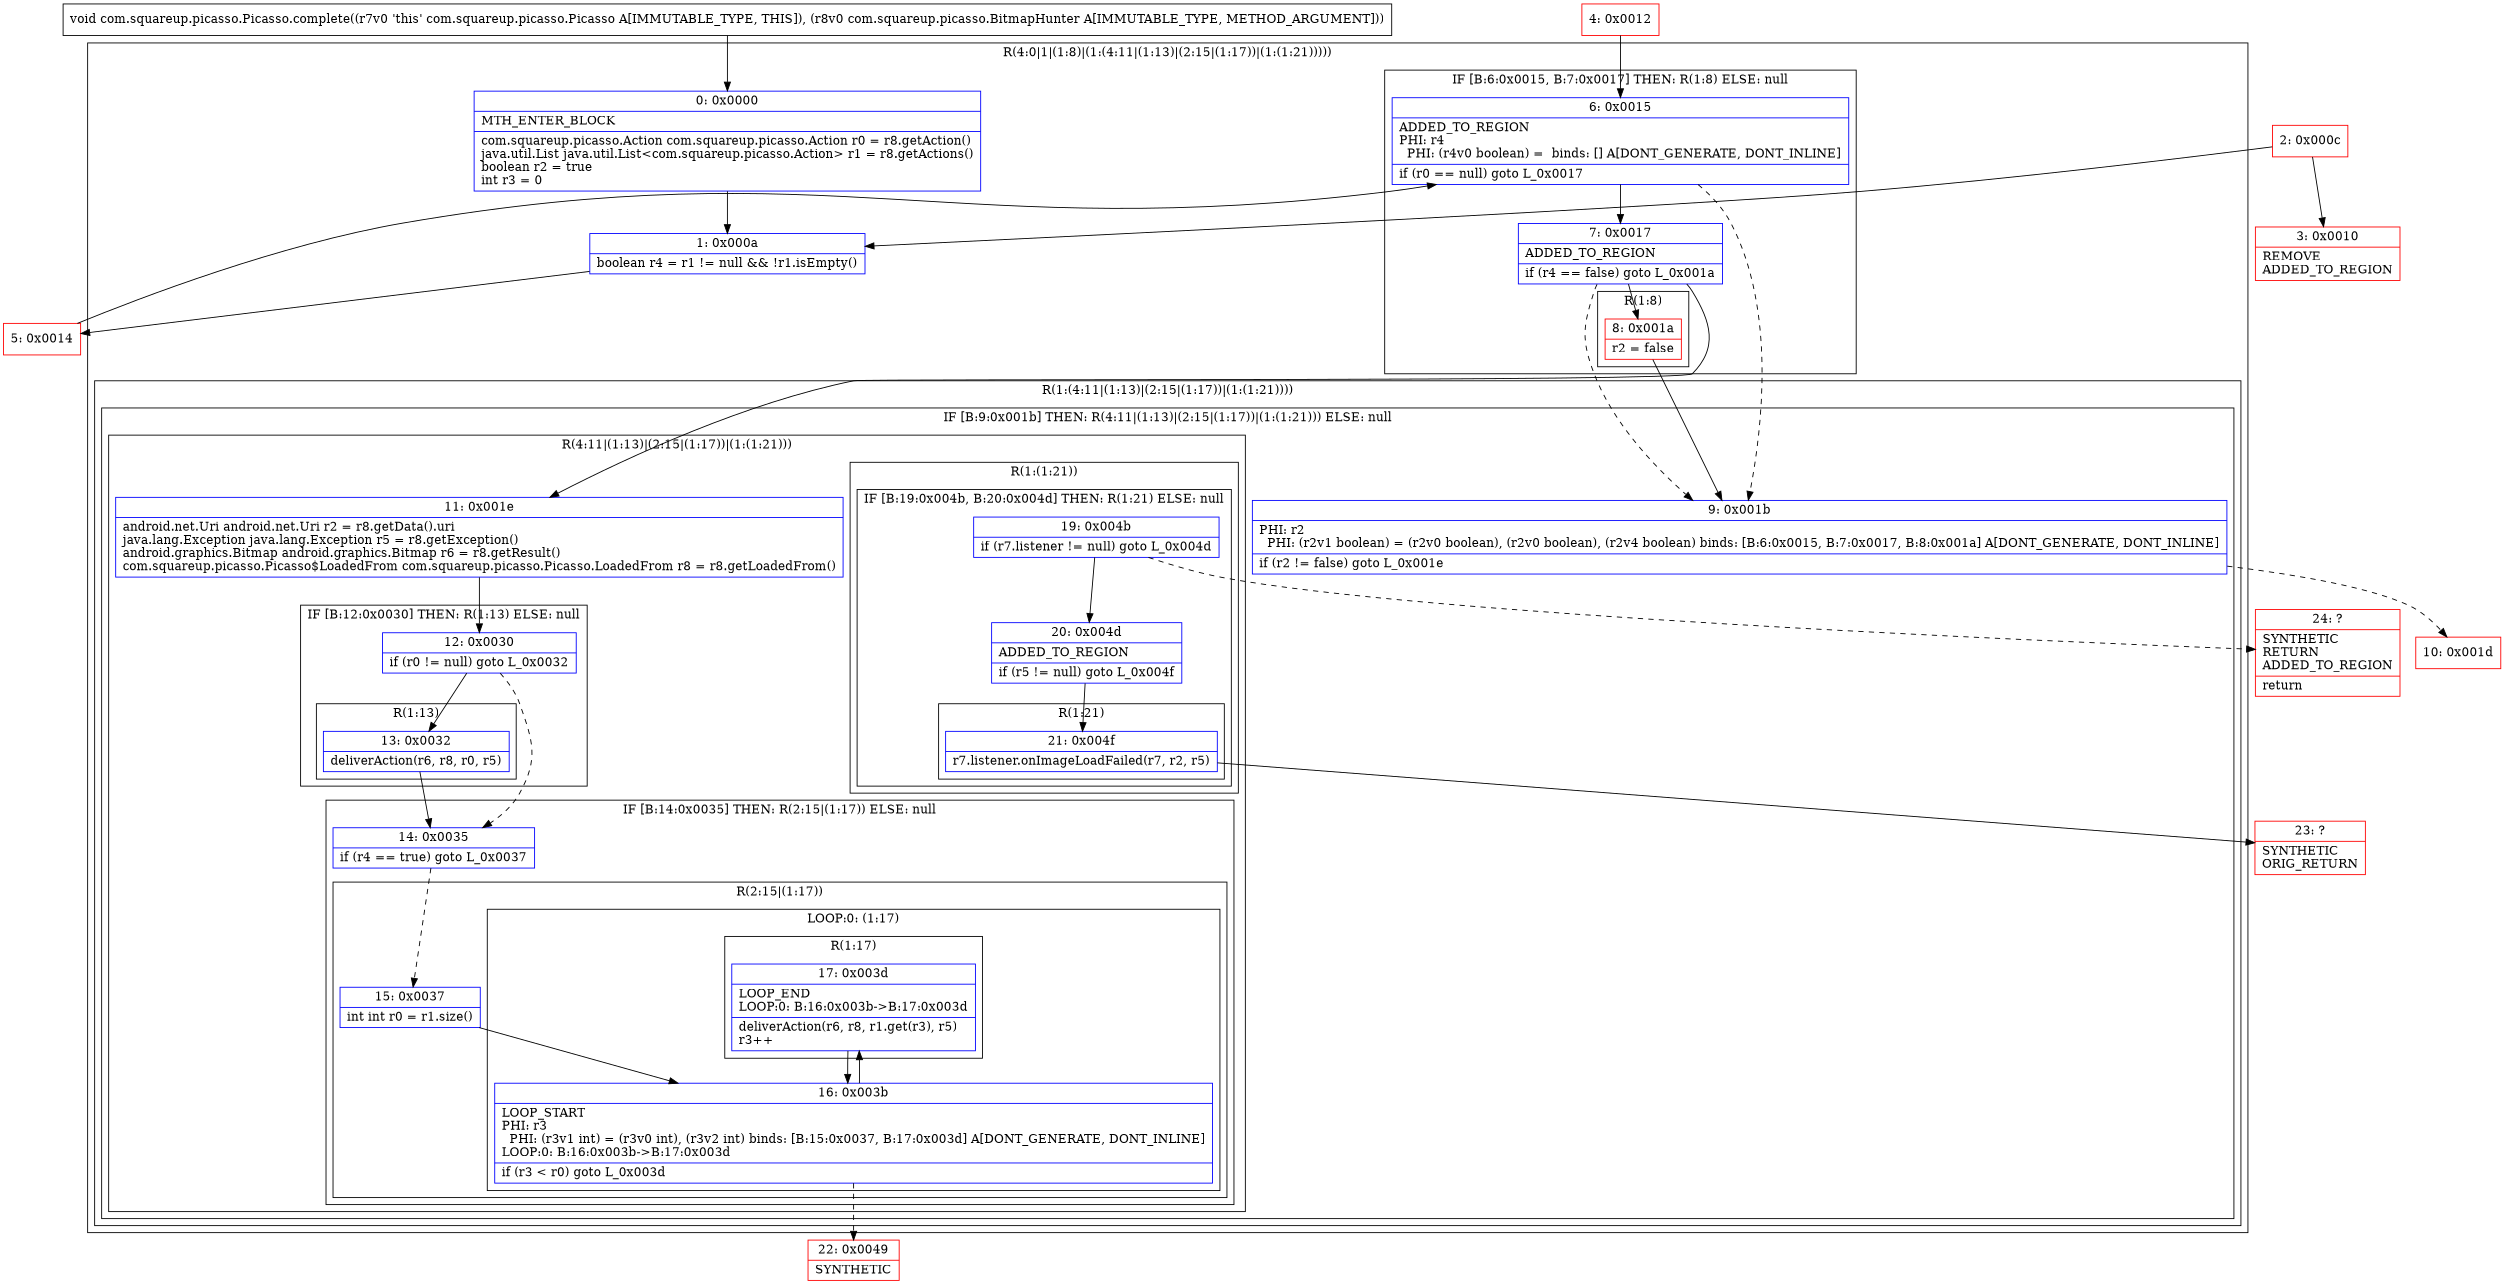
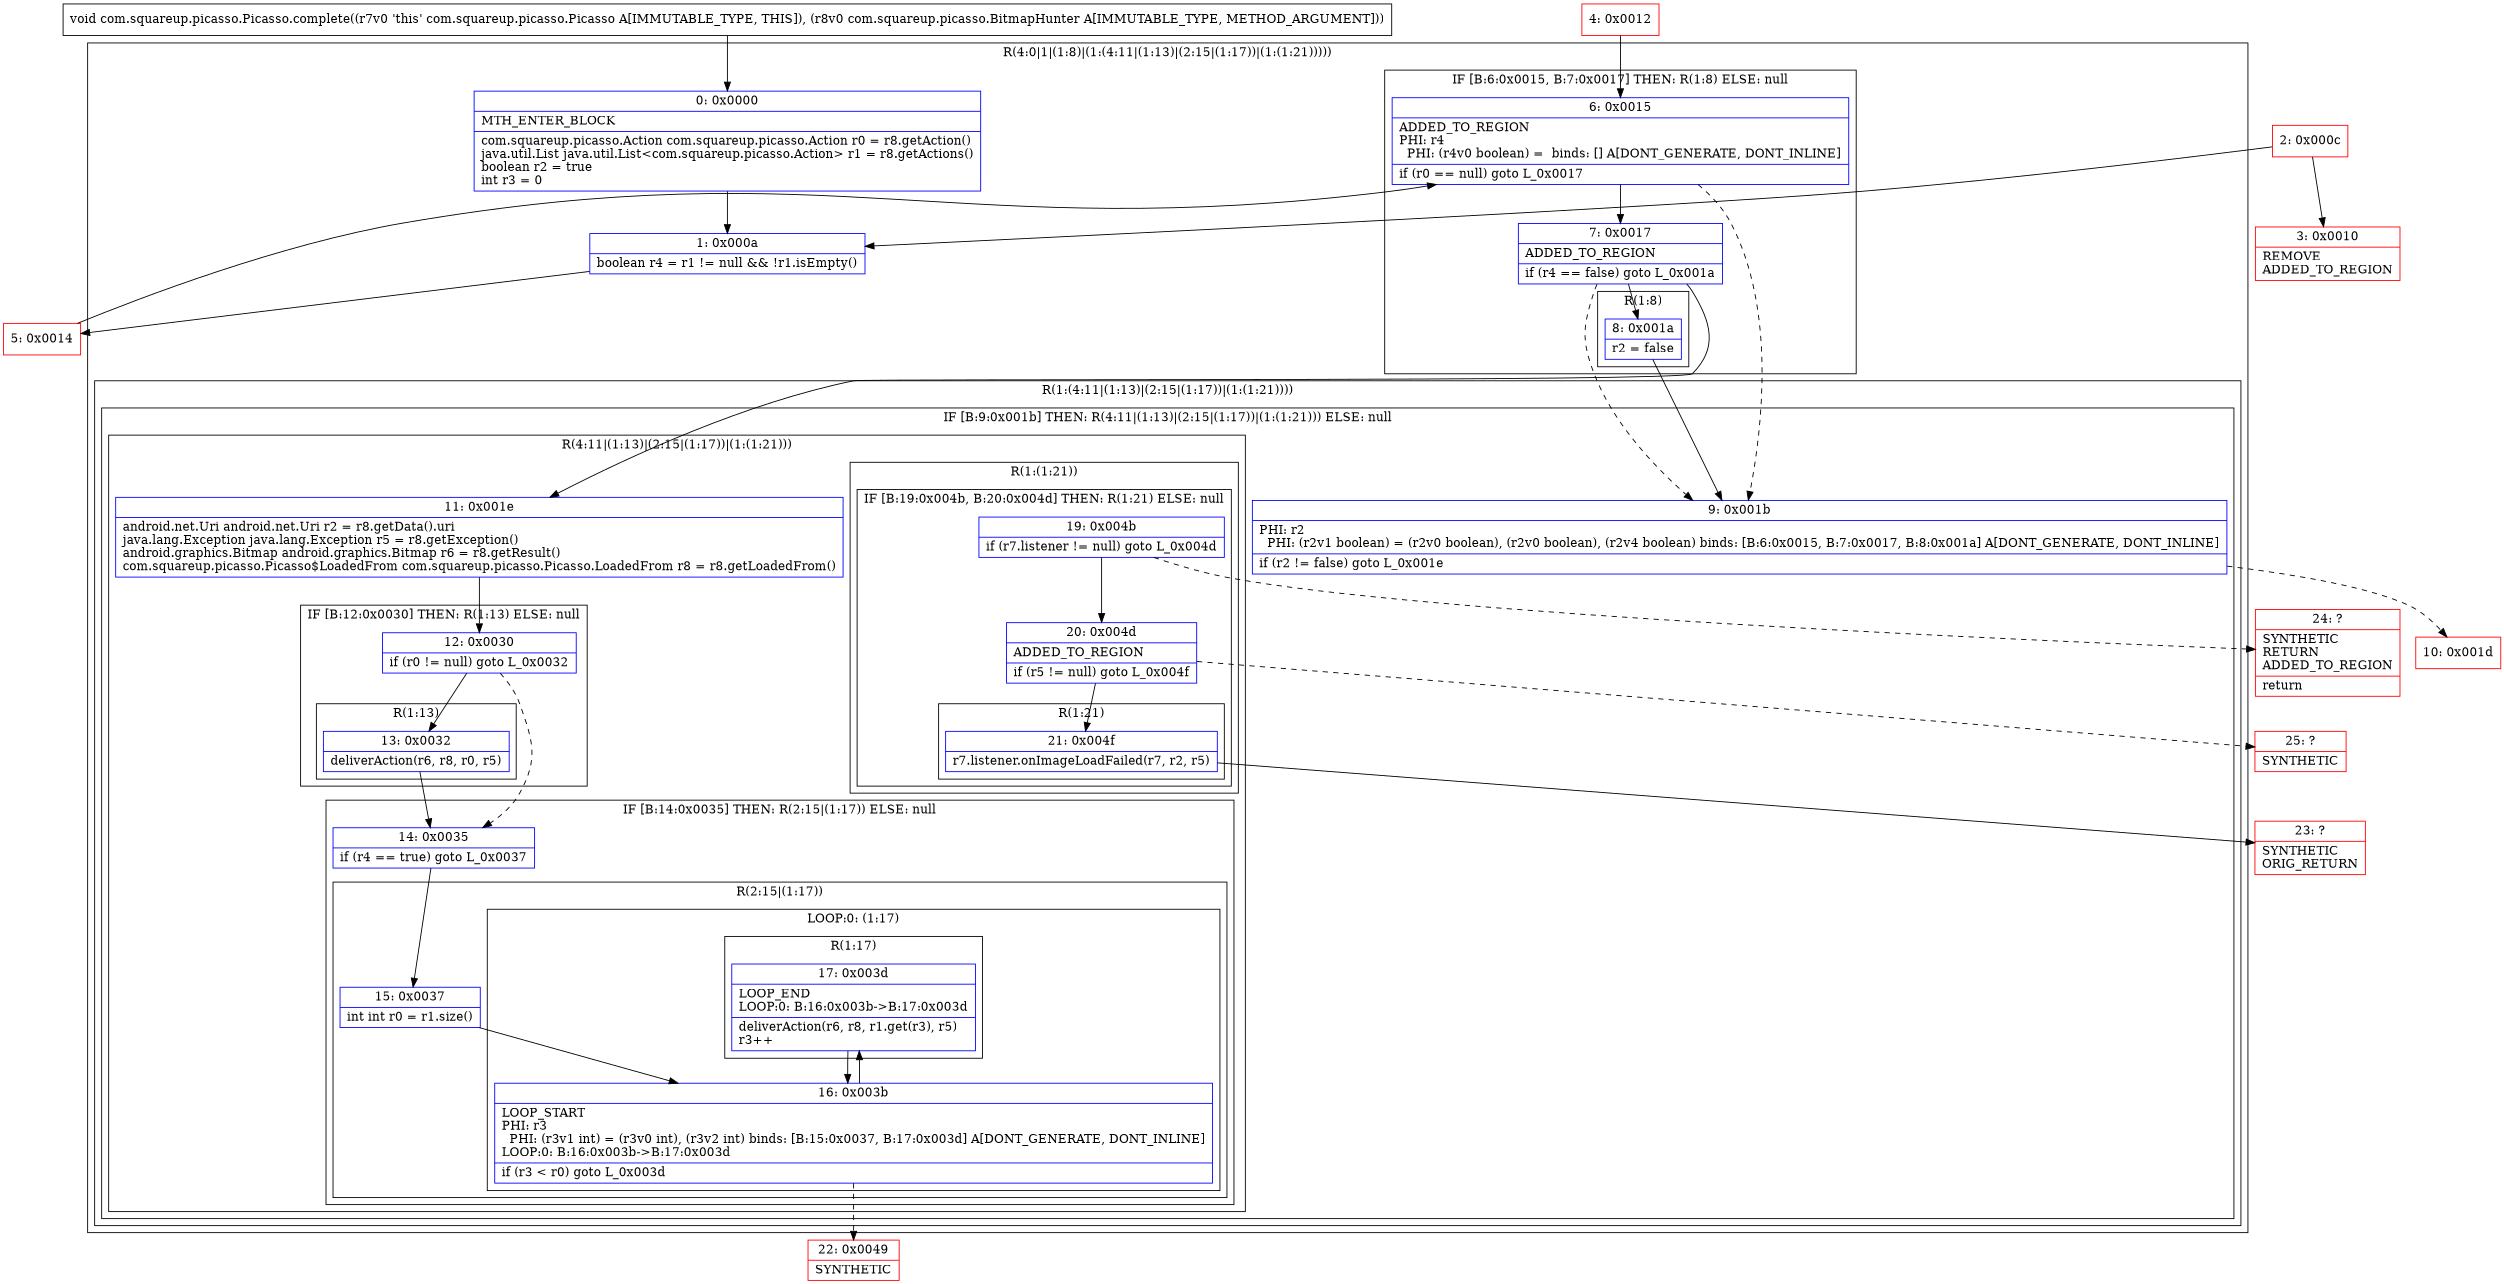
node "8: 0x001a": color red -> blue
node "25: ?": added
edge "14: 0x0035" -> "15: 0x0037": style dashed -> solid
